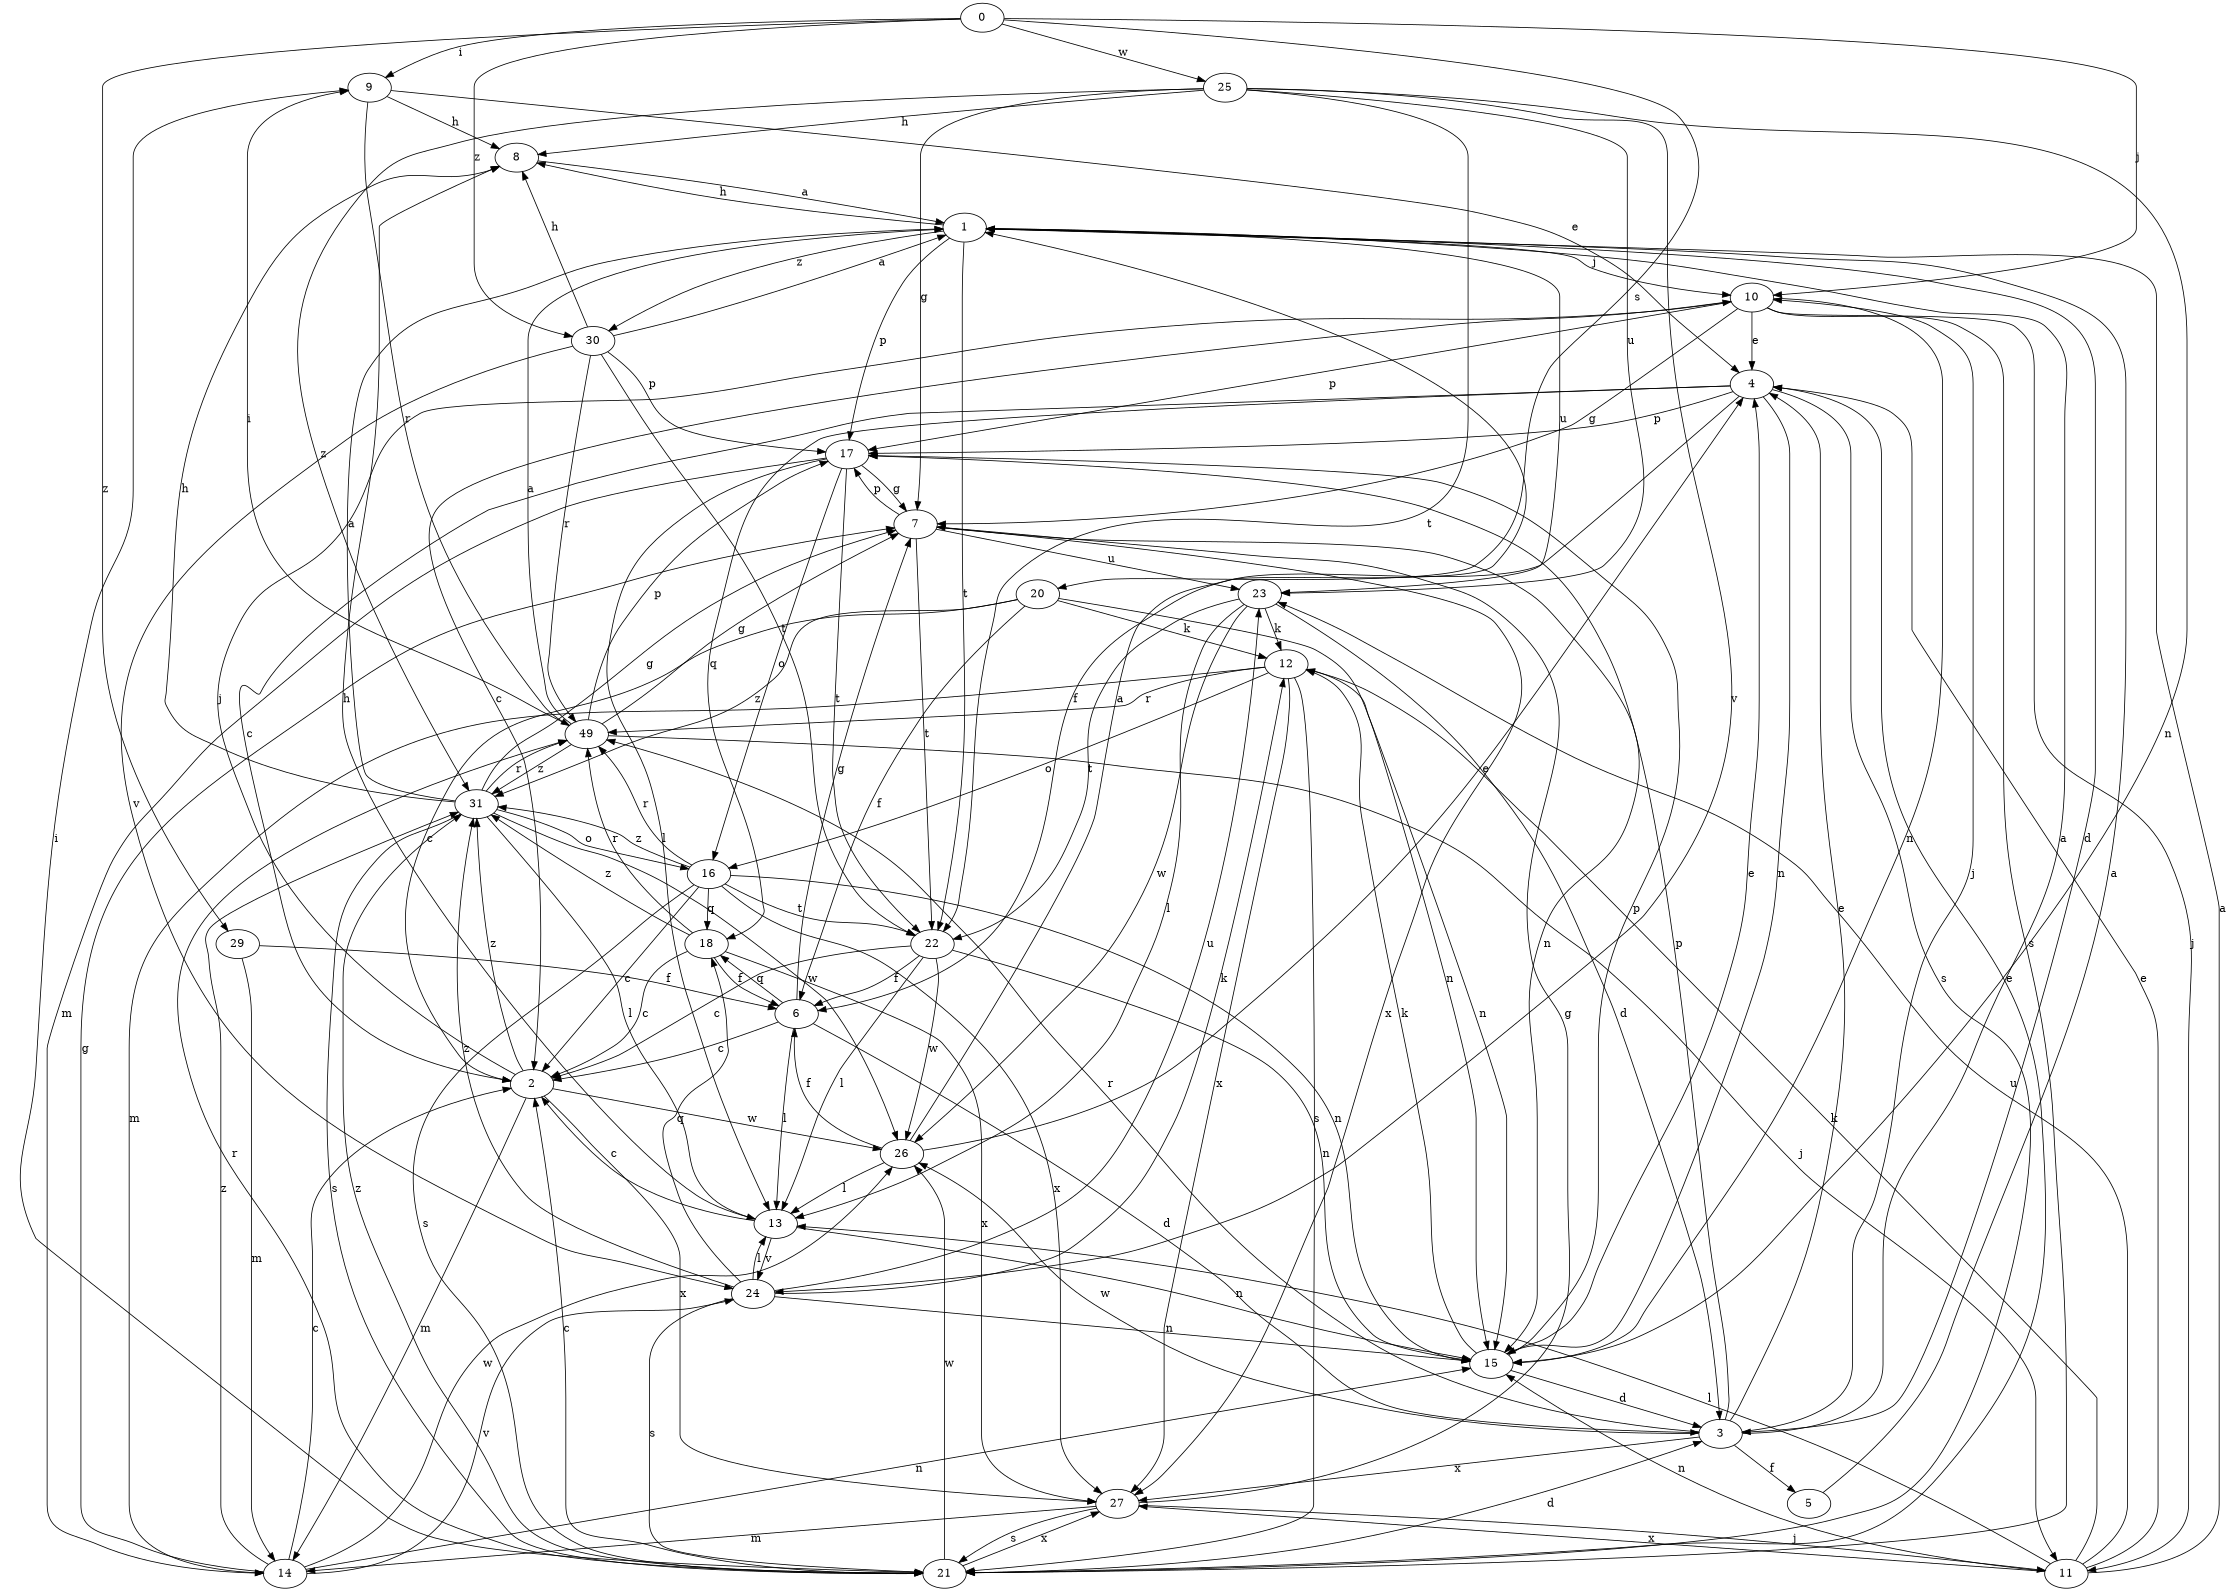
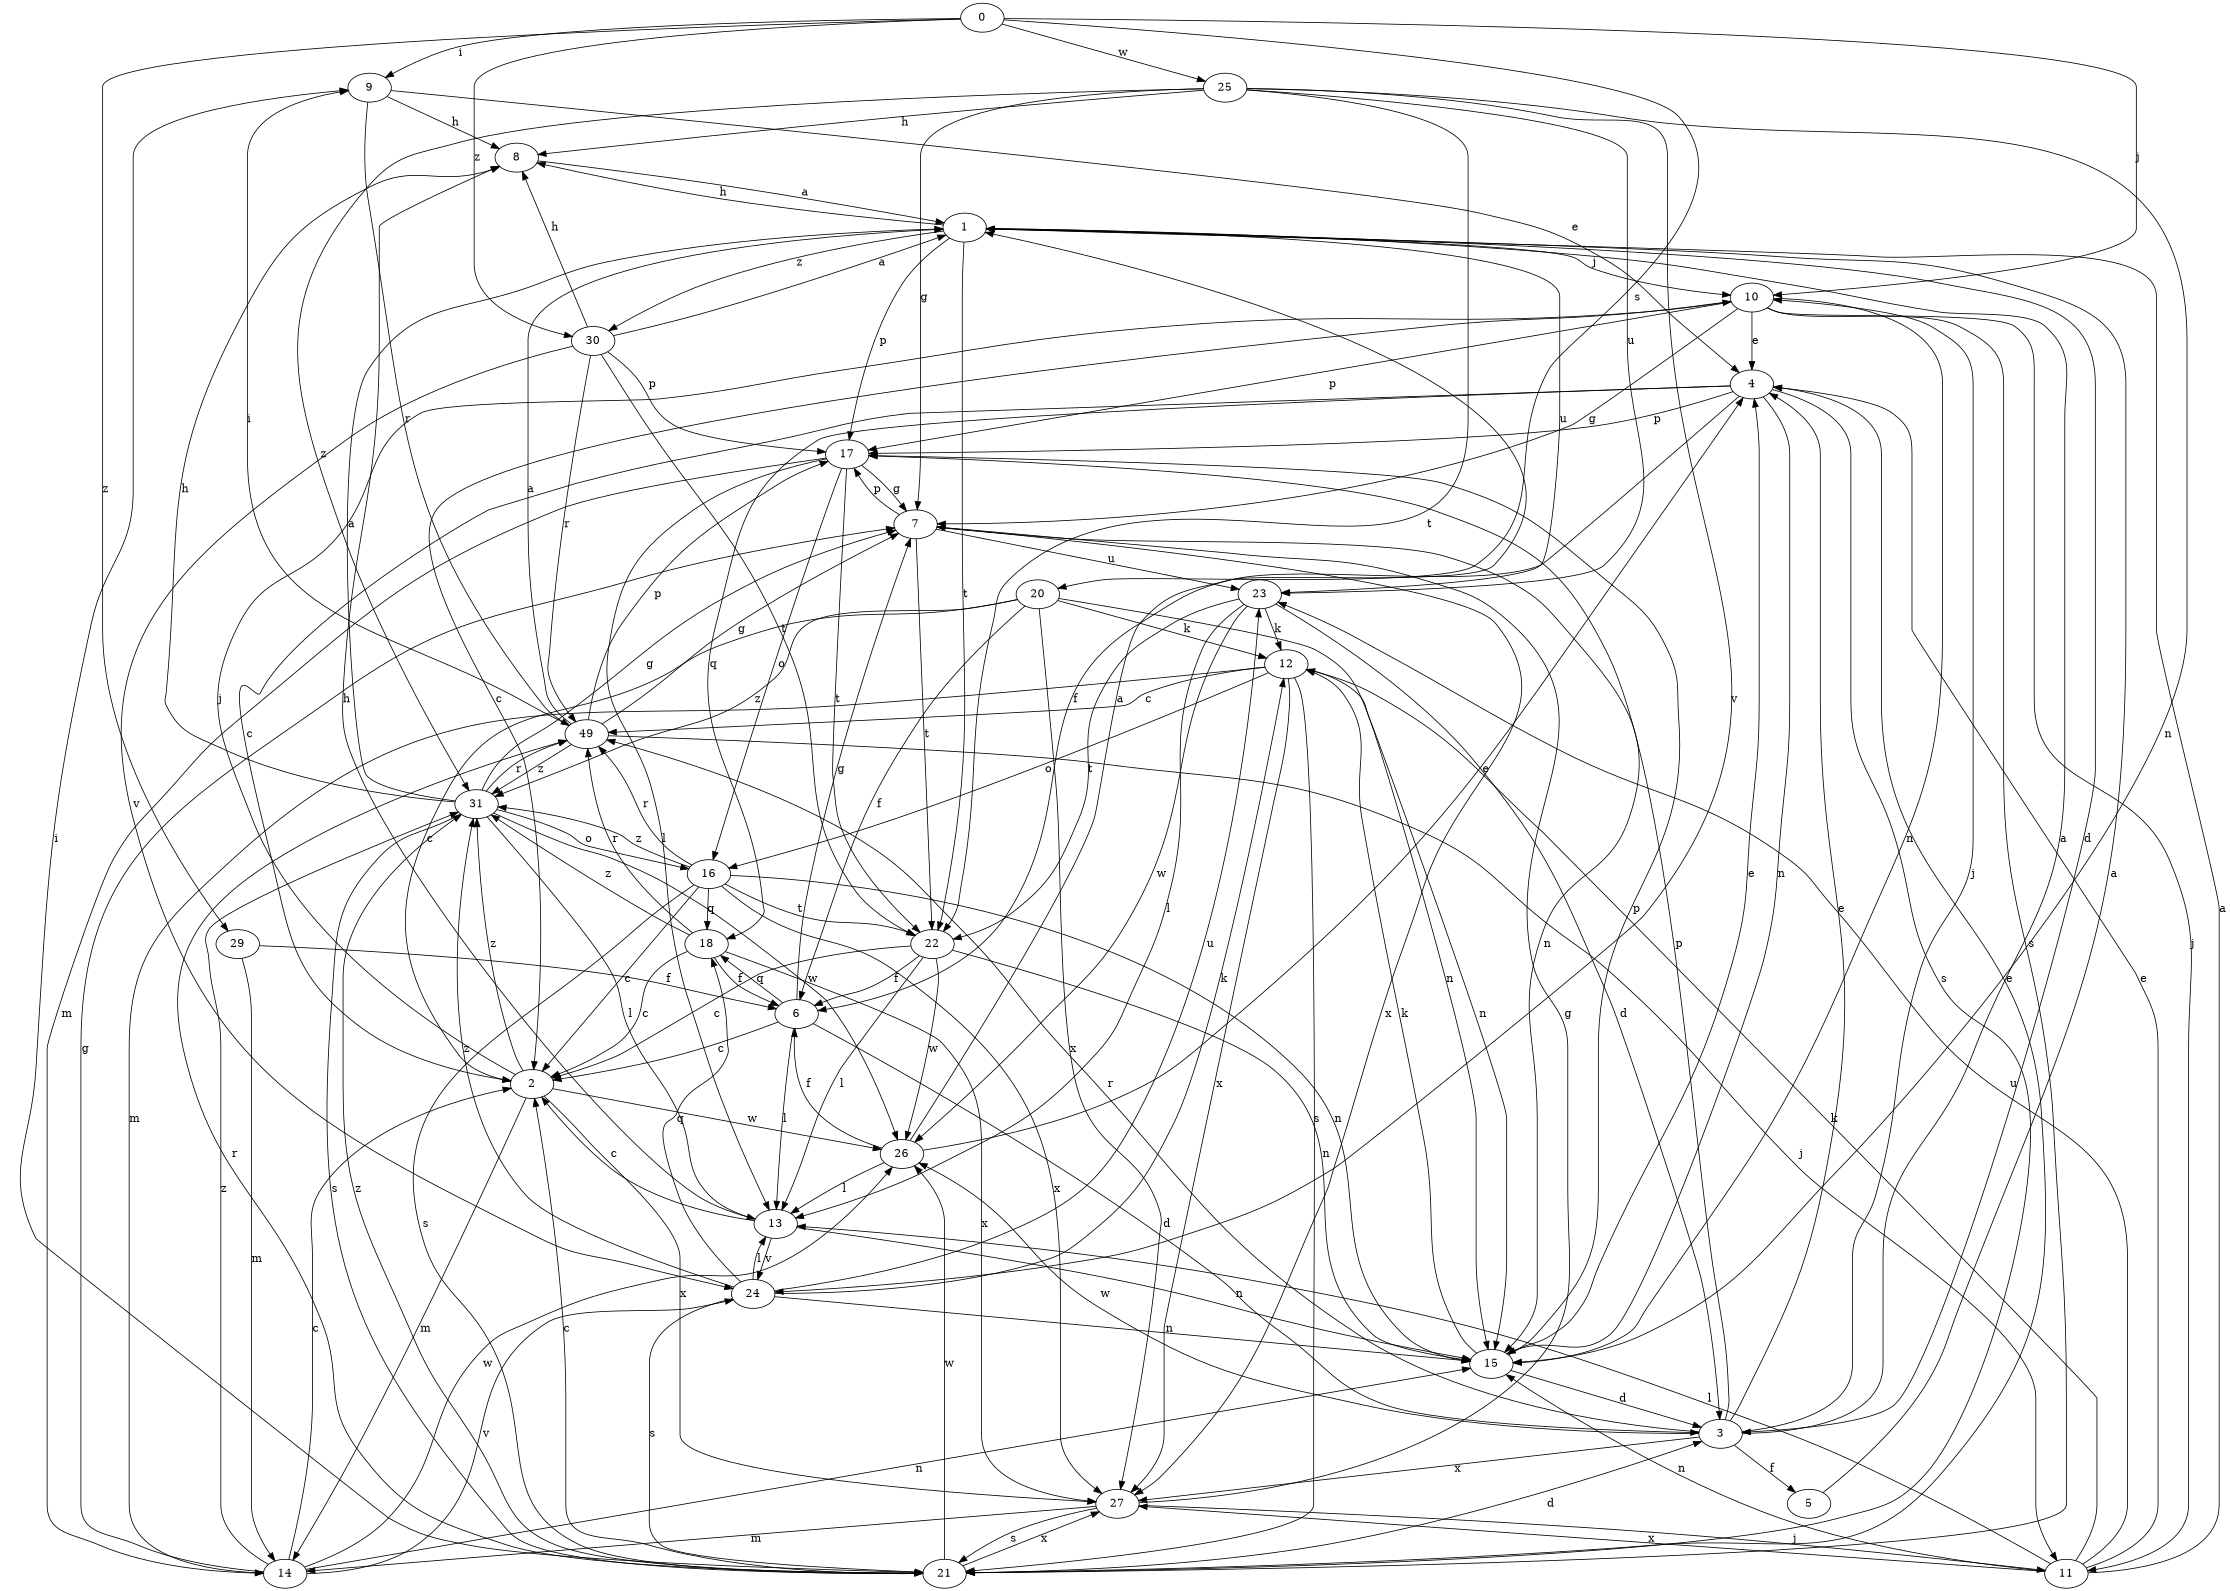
edge "12" -> "49": label "r" -> "c"
edge "20" -> "27": added, label "x"
